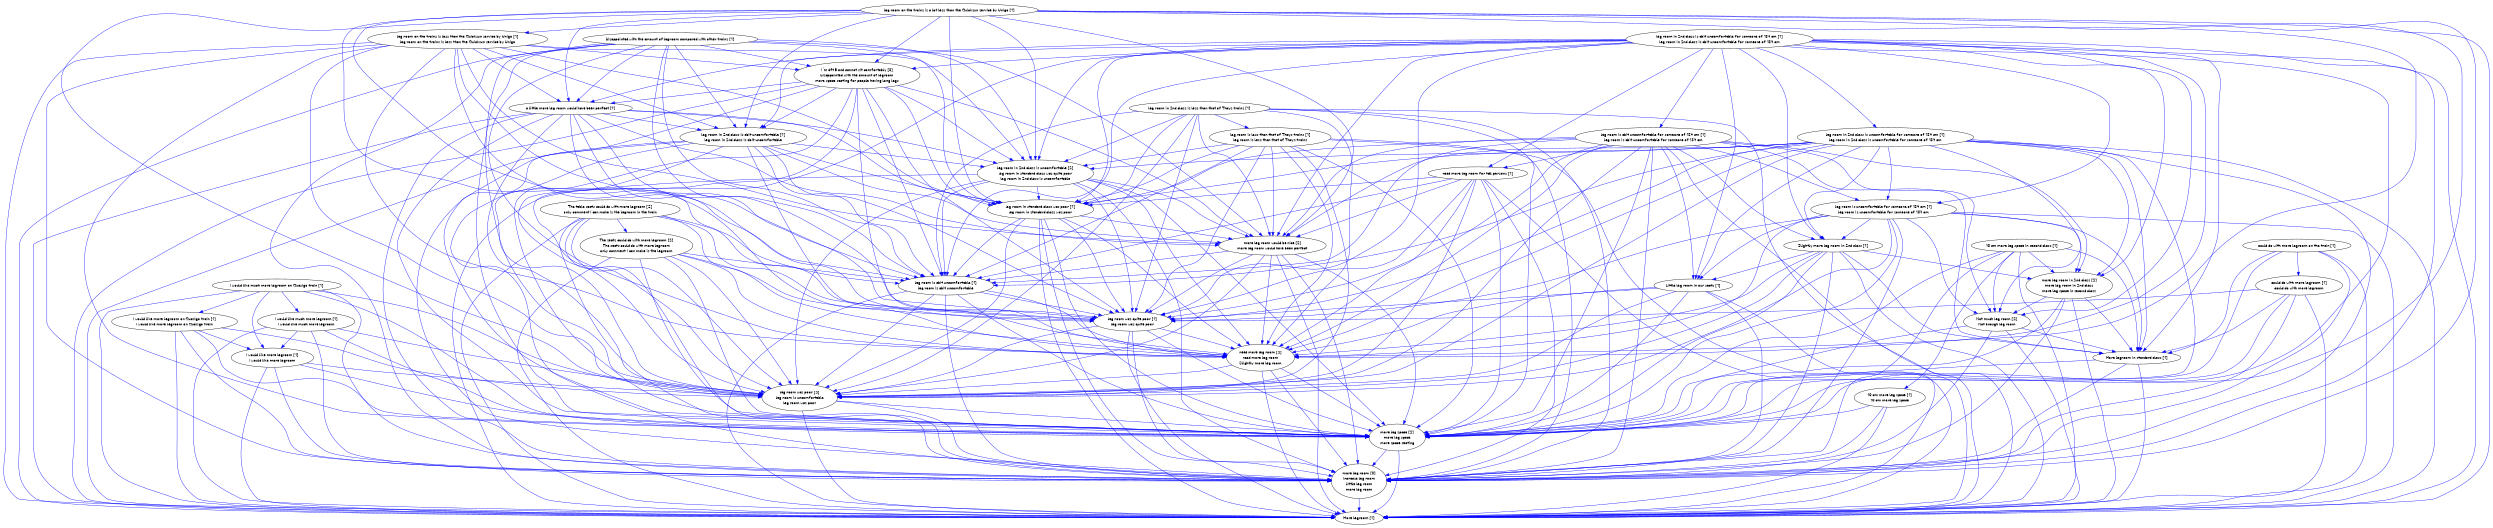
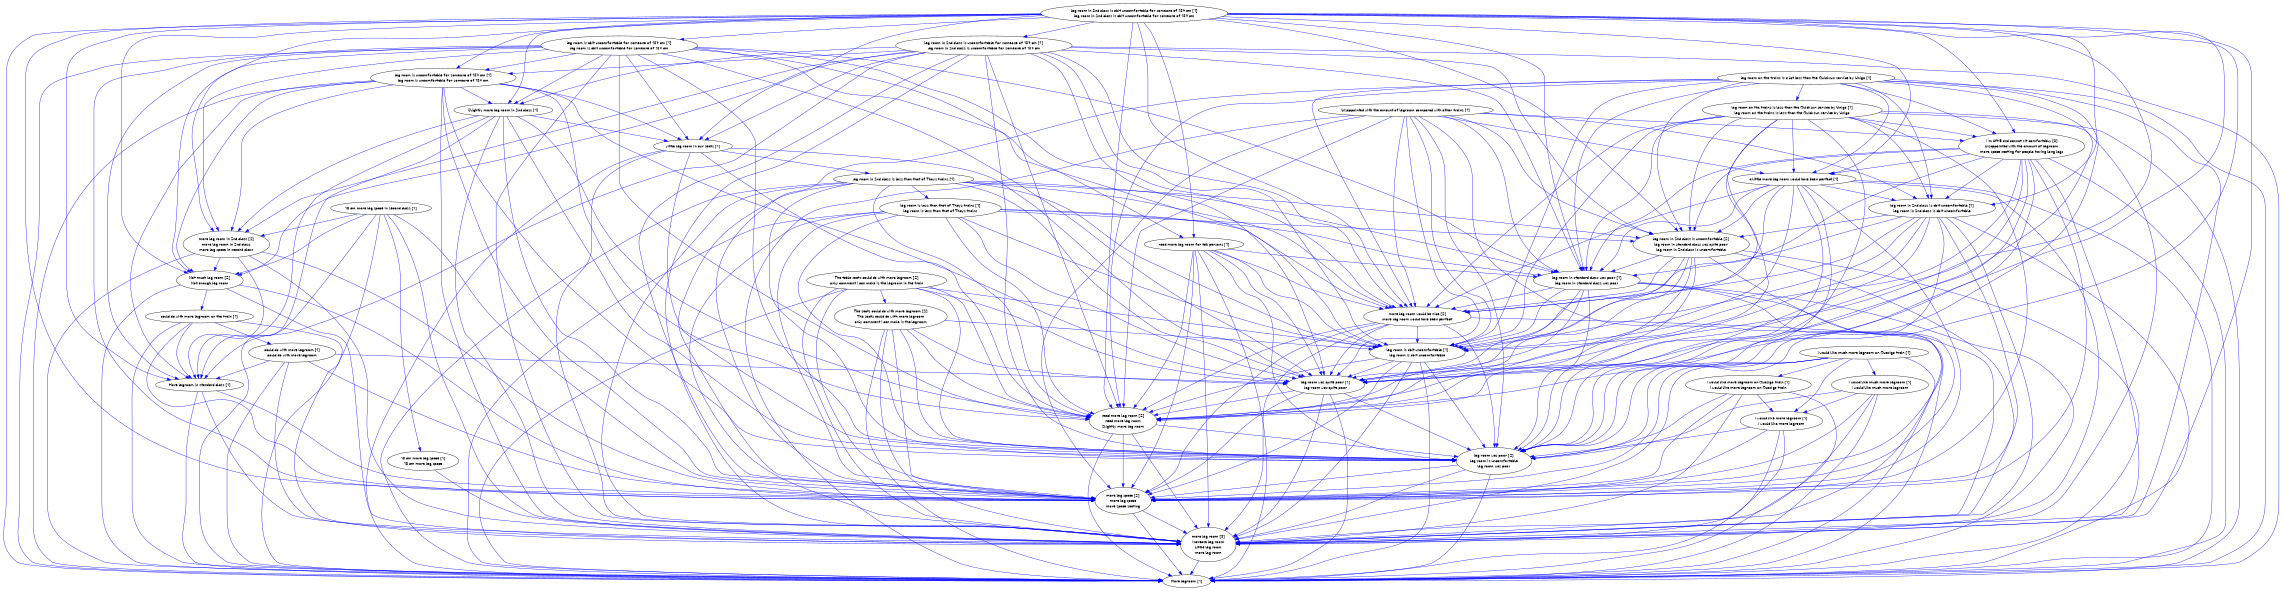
edge "Not much leg room [2] Not enough leg room" -> "More legroom in standard class [1]": now "Not much leg room [2] Not enough leg room" -> "could do with more legroom on the train [1]"
edge "Little leg room in our seats [1]" -> "more leg space [2] more leg space more space seating": now "Little leg room in our seats [1]" -> "leg room in 2nd class is less than that of Thays trains [1]"
edge "10 cm more leg space [1] 10 cm more leg space" -> "more leg space [2] more leg space more space seating": removed
edge "10 cm more leg space [1] 10 cm more leg space" -> "More legroom [1]": removed
